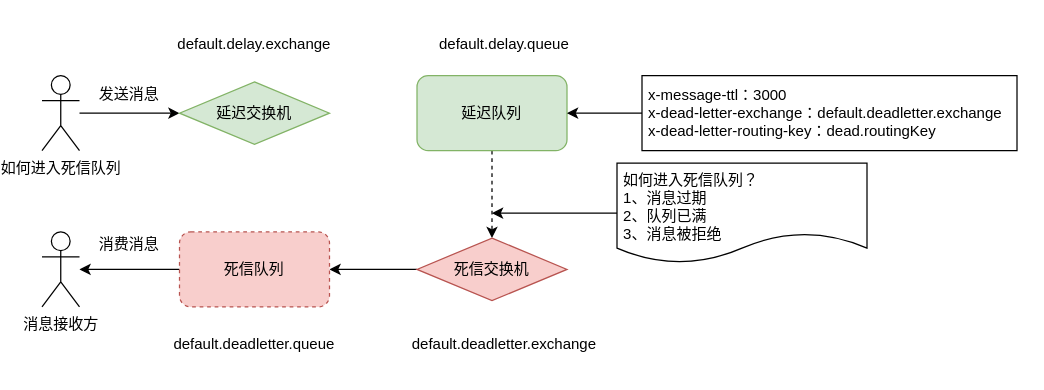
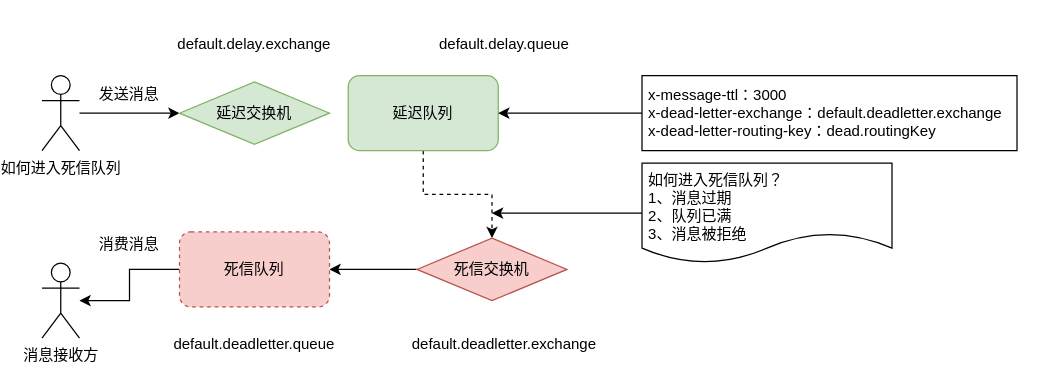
node "延迟队列": moved (492, 113) -> (423, 113)
node "如何进入死信队列？ 1、消息过期 2、队列已满 3、消息被拒绝": moved (742, 213) -> (767, 213)
node "消息接收方": moved (61, 269) -> (61, 301)
